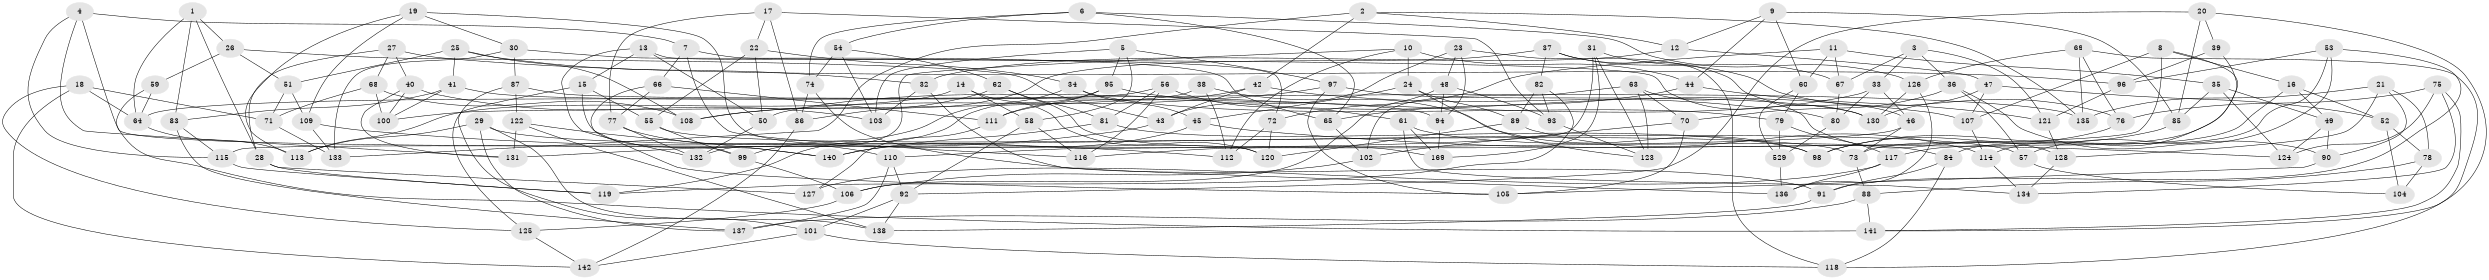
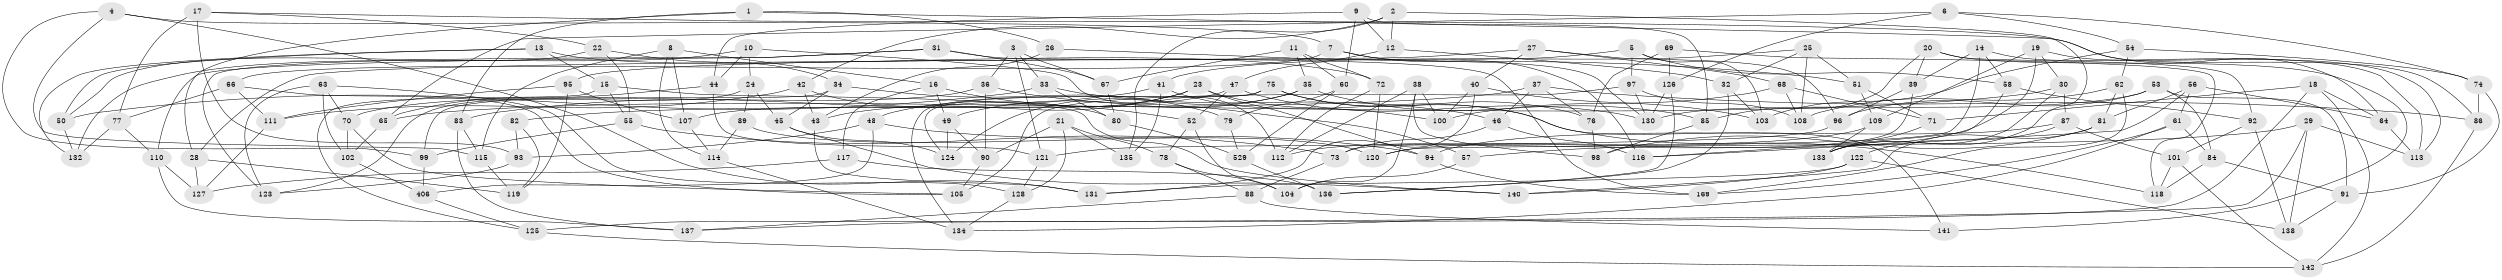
edge "14" -- "39": added
node "59": removed
edge "69" -- "135": removed
edge "82" -- "89": removed
edge "53" -- "57": now "53" -- "130"
edge "79" -- "117": removed
edge "38" -- "104": added
edge "110" -- "92": now "110" -- "127"
node "106": label "106" -> "406"
